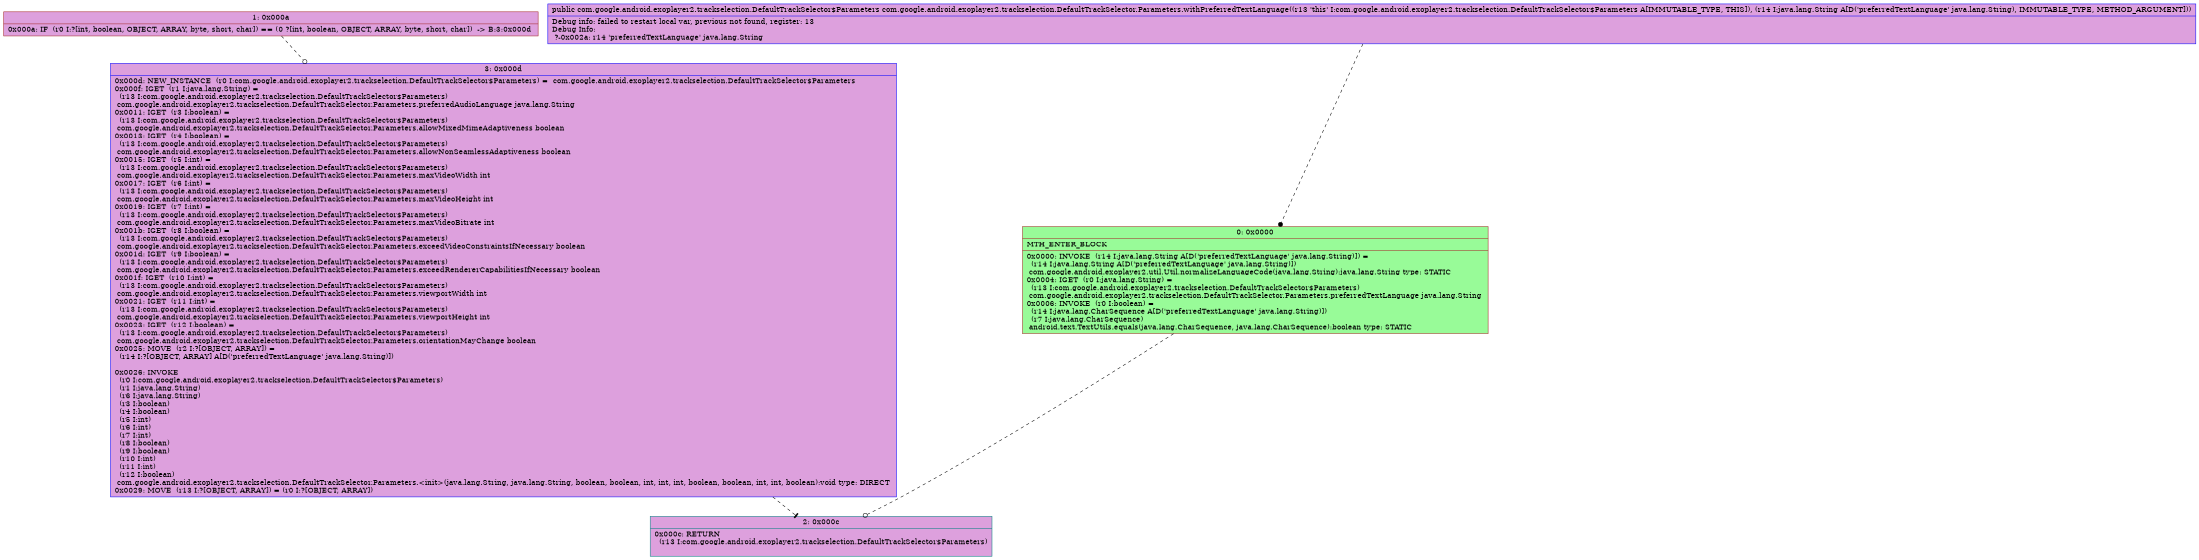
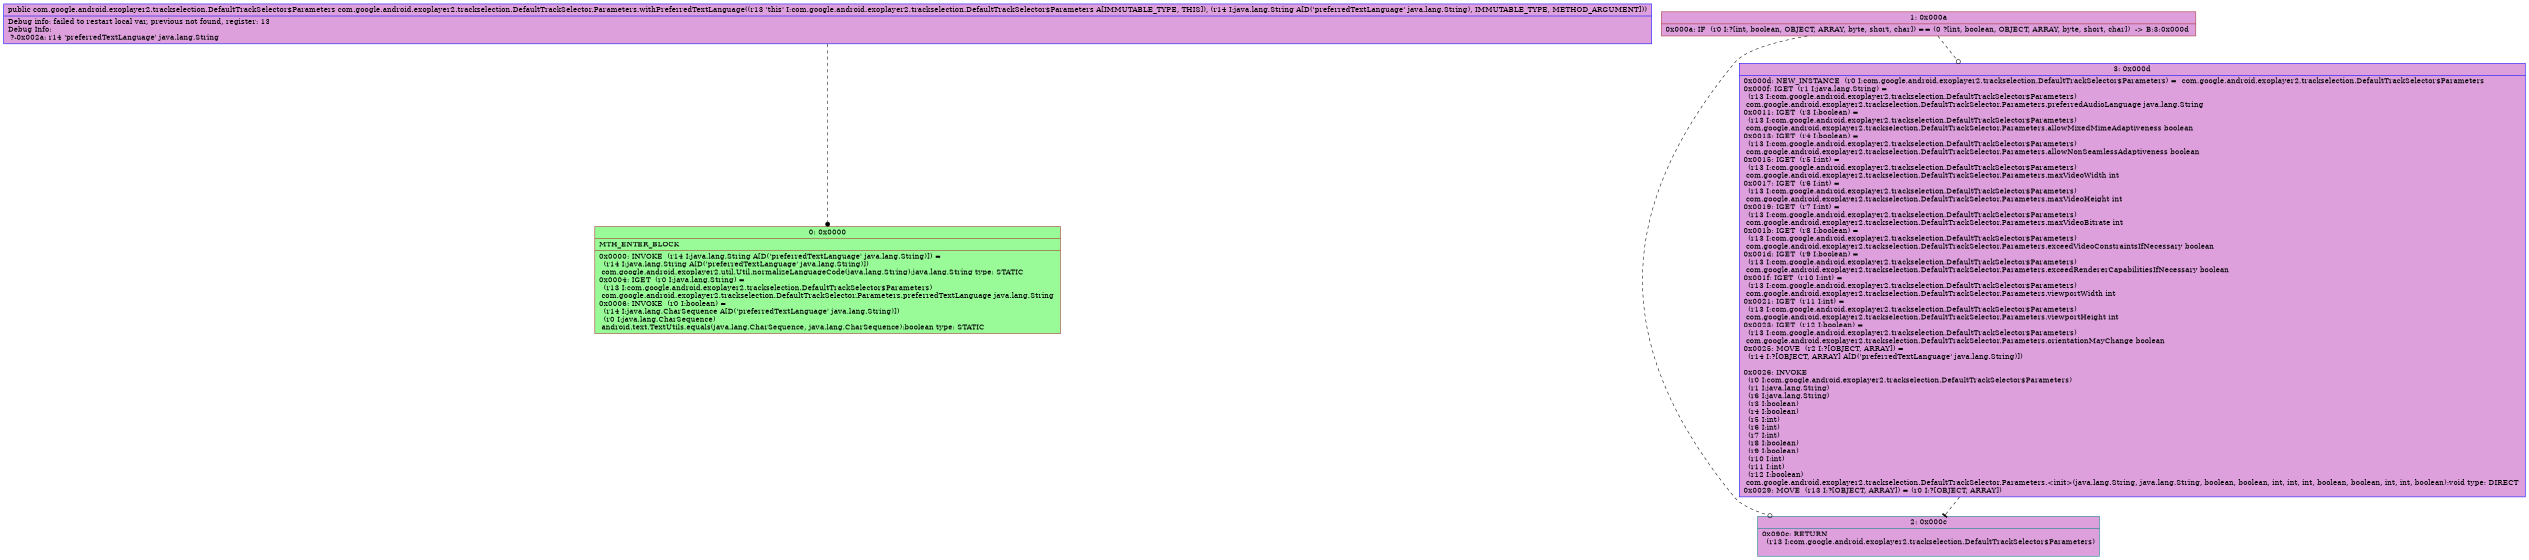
node "0: 0x0000": text "(r7 I:java.lang.CharSequence)" -> "(r0 I:java.lang.CharSequence)"
edge "0: 0x0000" -> "2: 0x000c": now "1: 0x000a" -> "2: 0x000c"
node "2: 0x000c": text "0x000c: RETURN" -> "0x090c: RETURN"
